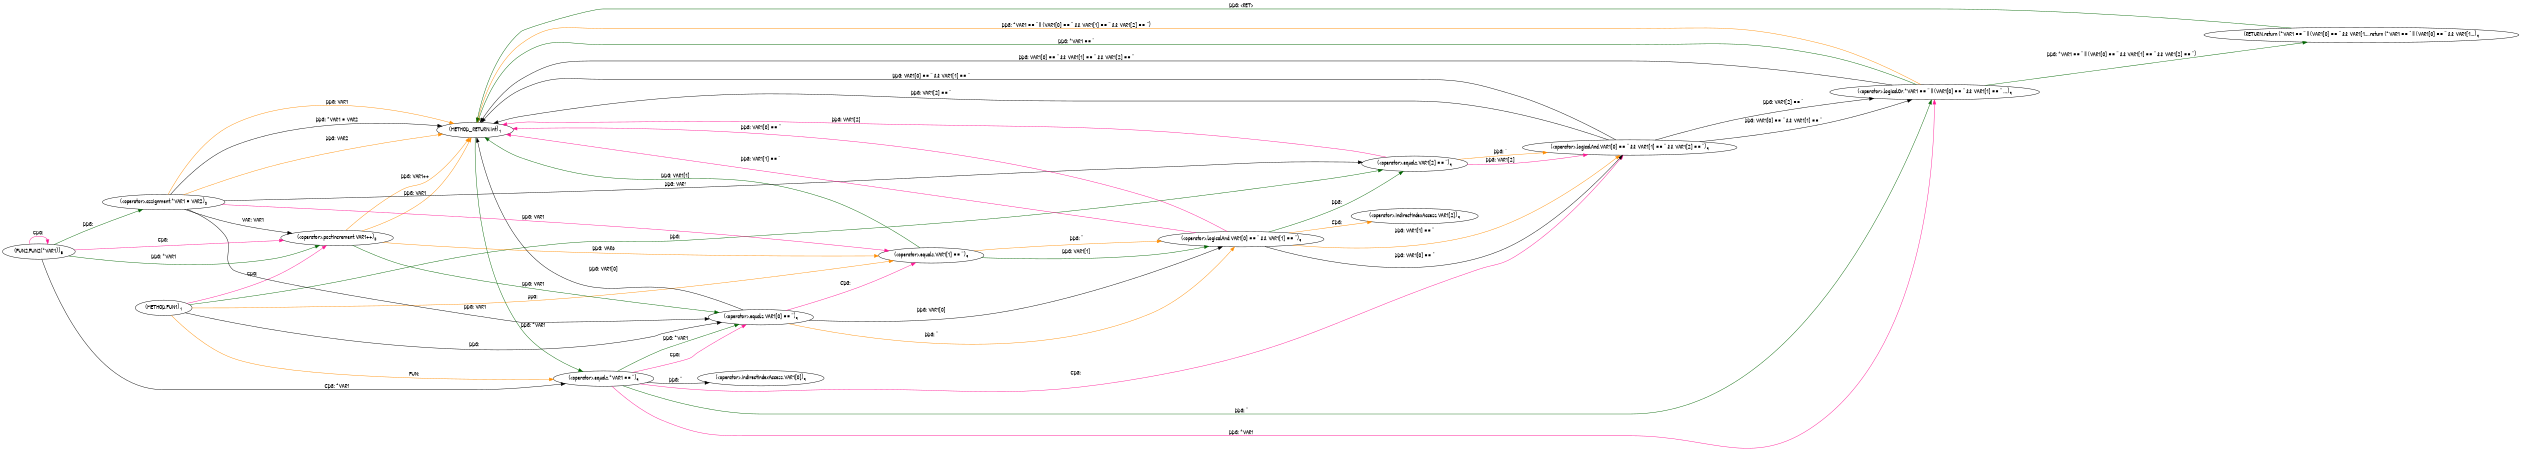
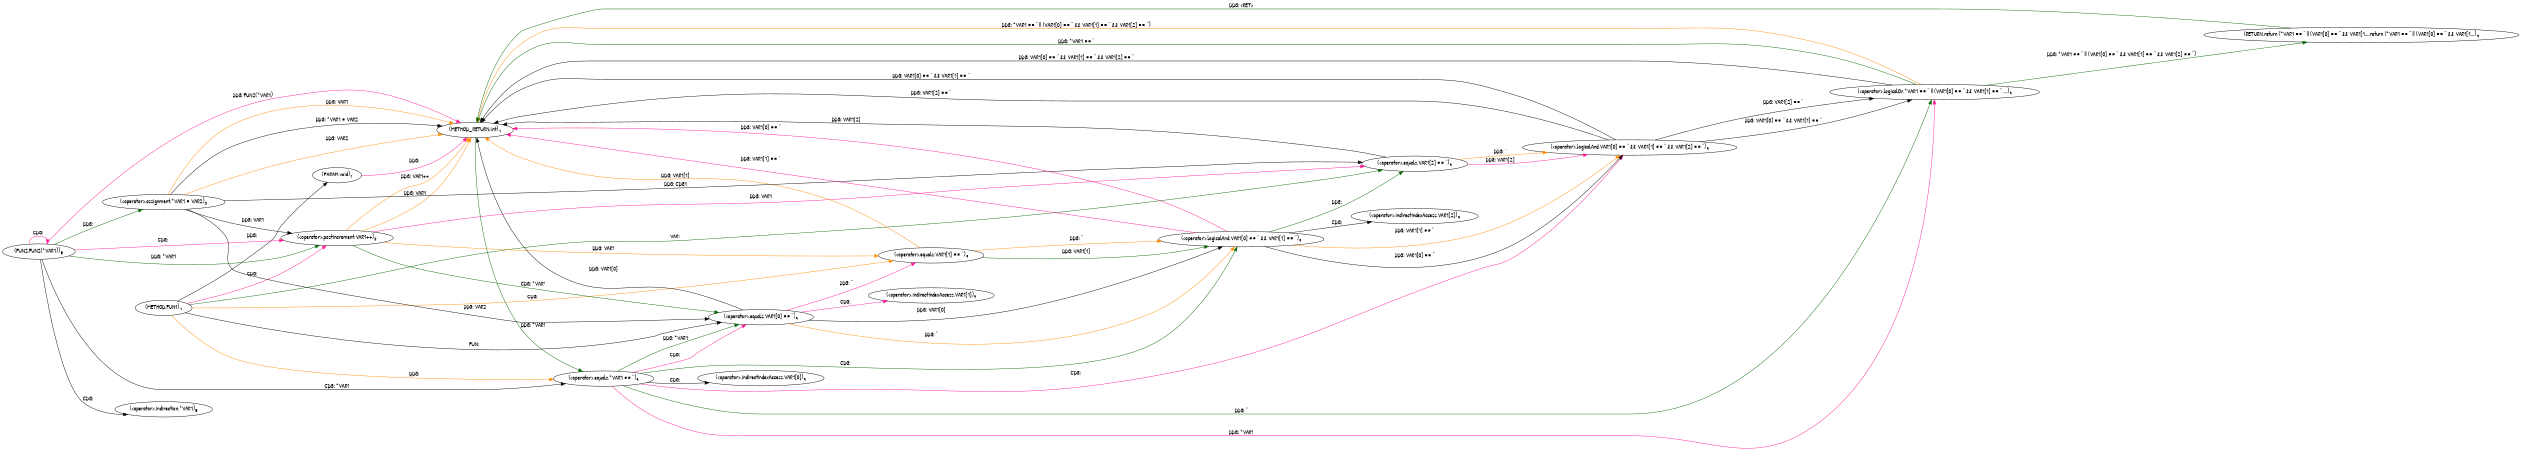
edge "(FUN2,FUN2(*VAR1))" -> "(METHOD_RETURN,int)": added, label "DDG: FUN2(*VAR1)"
edge "(<operator>.equals,VAR1[2] == '')" -> "(METHOD_RETURN,int)": color deeppink -> black
node "(PARAM,void)": added
edge "(<operator>.equals,VAR1[1] == '')" -> "(METHOD_RETURN,int)": color darkgreen -> darkorange
edge "(<operator>.assignment,*VAR1 = VAR2)" -> "(<operator>.equals,VAR1[2] == '')": label "DDG: VAR1" -> "DDG: CDG1"
edge "(<operator>.postIncrement,VAR1++)" -> "(<operator>.equals,VAR1[2] == '')": added, label "DDG: VAR1"
edge "(<operator>.assignment,*VAR1 = VAR2)" -> "(<operator>.postIncrement,VAR1++)": label "VAR: VAR1" -> "DDG: VAR1"
edge "(<operator>.assignment,*VAR1 = VAR2)" -> "(<operator>.equals,VAR1[1] == '')": removed, label "DDG: VAR1"
edge "(<operator>.logicalAnd,VAR1[0] == '' && VAR1[1] == '')" -> "(<operator>.indirectIndexAccess,VAR1[2])": color darkorange -> black
edge "(METHOD,FUN1)" -> "(<operator>.equals,VAR1[2] == '')": label "DDG: " -> "VAR: "
edge "(<operator>.postIncrement,VAR1++)" -> "(<operator>.equals,VAR1[1] == '')": label "DDG: VAR6" -> "DDG: VAR1"
edge "(<operator>.equals,VAR1[0] == '')" -> "(<operator>.equals,VAR1[1] == '')": label "CDG: " -> "DDG: ''"
edge "(<operator>.postIncrement,VAR1++)" -> "(<operator>.equals,VAR1[0] == '')": label "DDG: VAR1" -> "CDG: *VAR1"
node "(<operator>.indirectIndexAccess,VAR1[1])": added
edge "(METHOD,FUN1)" -> "(<operator>.equals,VAR1[1] == '')": label "DDG: " -> "CDG: "
edge "(<operator>.assignment,*VAR1 = VAR2)" -> "(<operator>.equals,VAR1[0] == '')": label "DDG: VAR1" -> "DDG: VAR2"
edge "(METHOD,FUN1)" -> "(<operator>.equals,VAR1[0] == '')": label "DDG: " -> "FUN: "
edge "(<operator>.equals,*VAR1 == '')" -> "(<operator>.logicalAnd,VAR1[0] == '' && VAR1[1] == '')": added, label "CDG:"
edge "(METHOD,FUN1)" -> "(<operator>.equals,*VAR1 == '')": label "FUN: " -> "DDG: "
edge "(<operator>.equals,*VAR1 == '')" -> "(<operator>.indirectIndexAccess,VAR1[0])": label "DDG: ''" -> "CDG: "
node "(<operator>.indirection,*VAR1)": added
